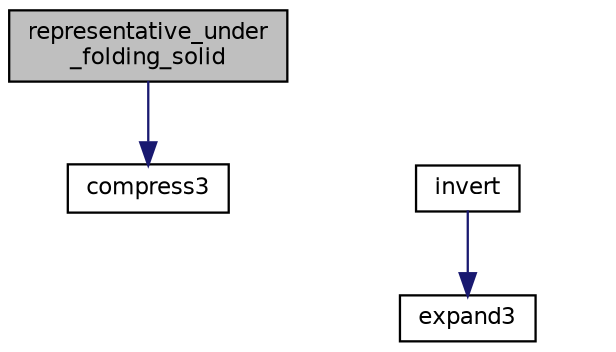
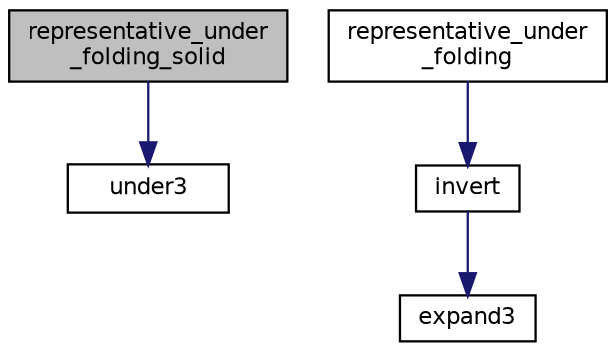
node "representative_under _folding": added
node "compress3": label "compress3" -> "under3"
